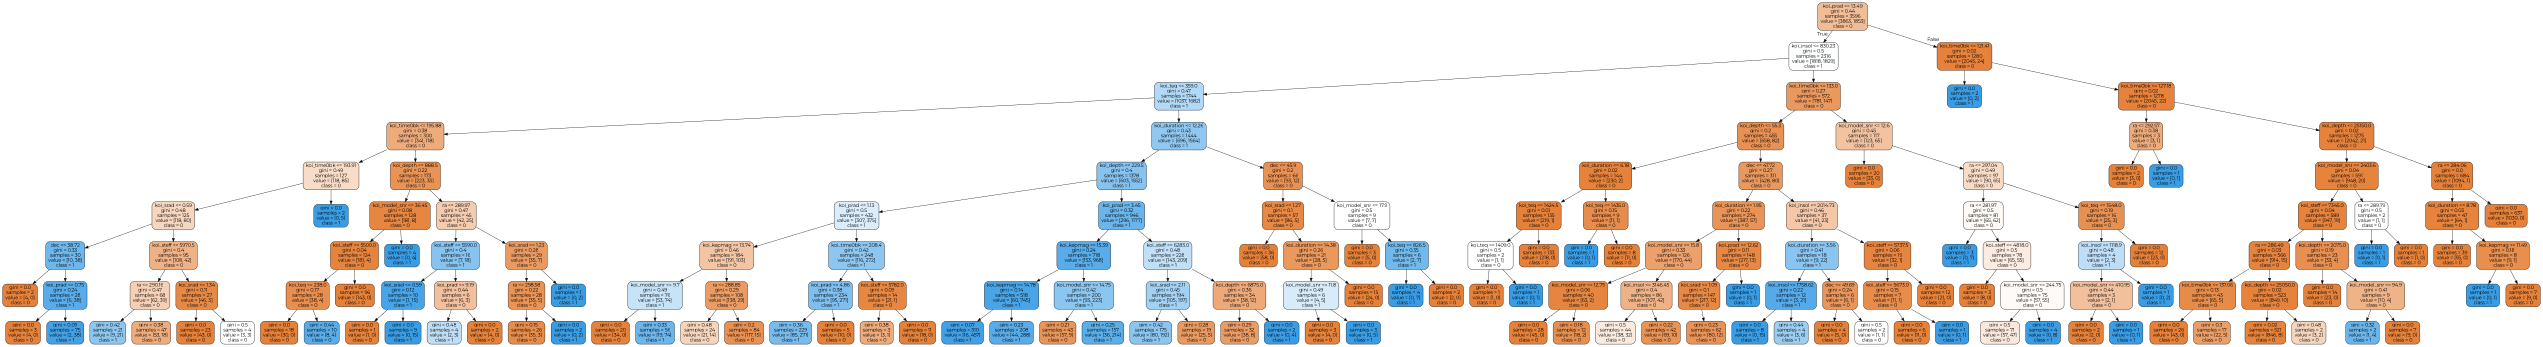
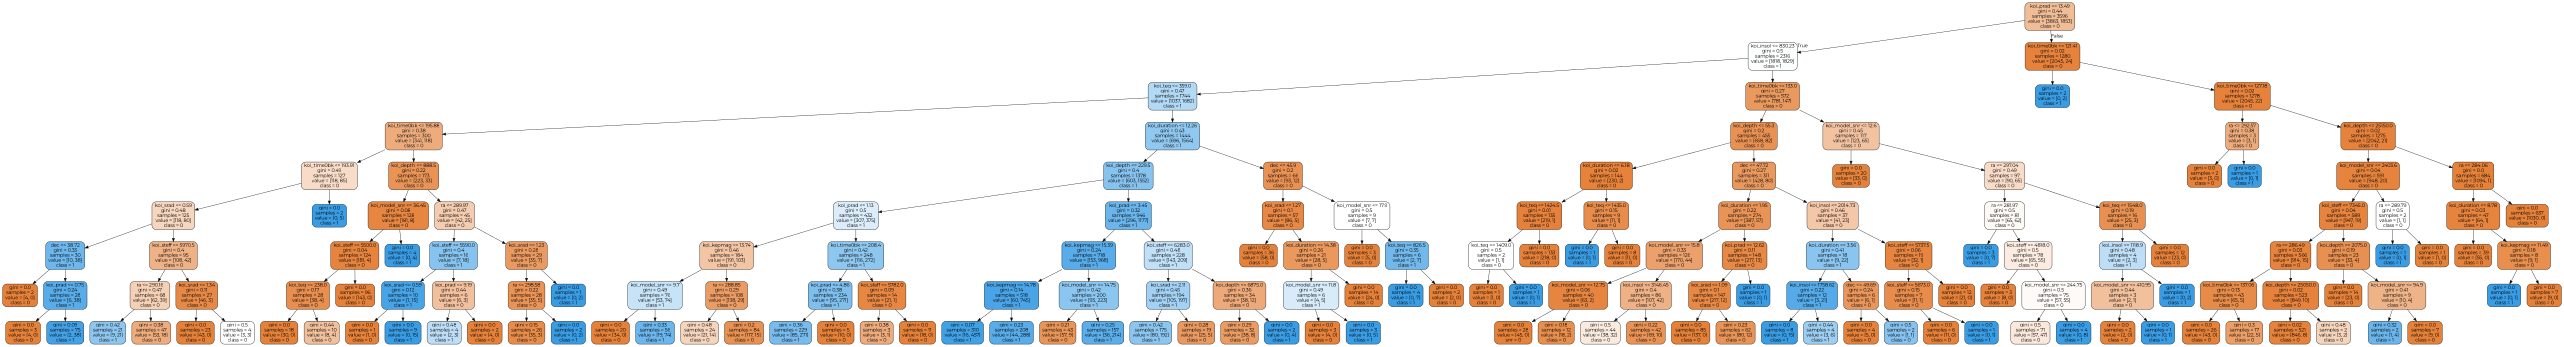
node "gini = 0.0 samples = 15 value = [24, 0] class = 0": label "gini = 0.0 samples = 15 value = [24, 0] class = 0" -> "gini = 0.0 samples = 14 value = [24, 0] class = 0"
node "gini = 0.44 samples = 10 value = [8, 4] class = 0": fillcolor #399de5d7 -> #e581397f
node "gini = 0.0 samples = 28 value = [45, 0] class = 0": label "gini = 0.0 samples = 28 value = [45, 0] class = 0" -> "gini = 0.0 samples = 28 value = [45, 0] snr = 0"
node "gini = 0.0 samples = 85 value = [137, 0] class = 0": added
node "gini = 0.5 samples = 2 value = [1, 1] class = 0": fillcolor #e5813900 -> #399de59c
